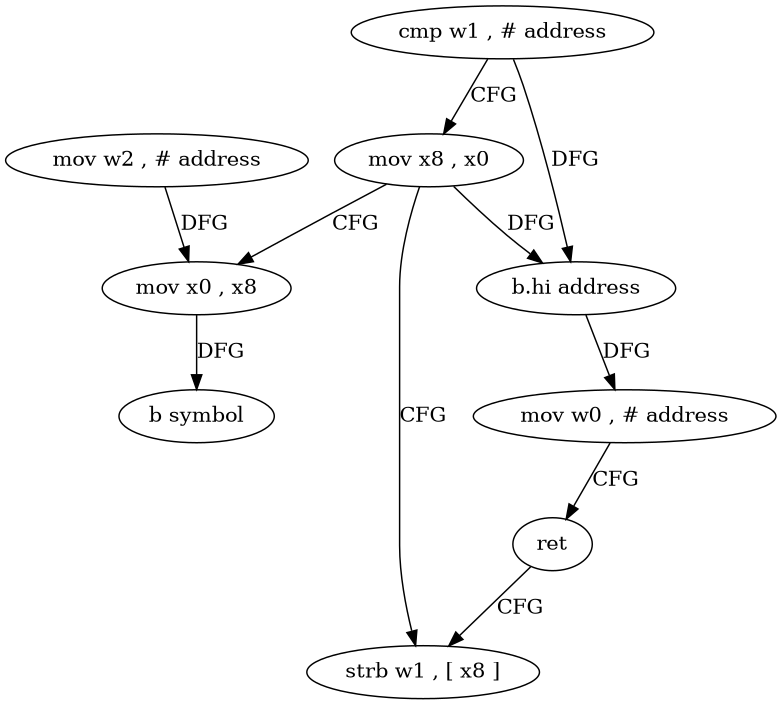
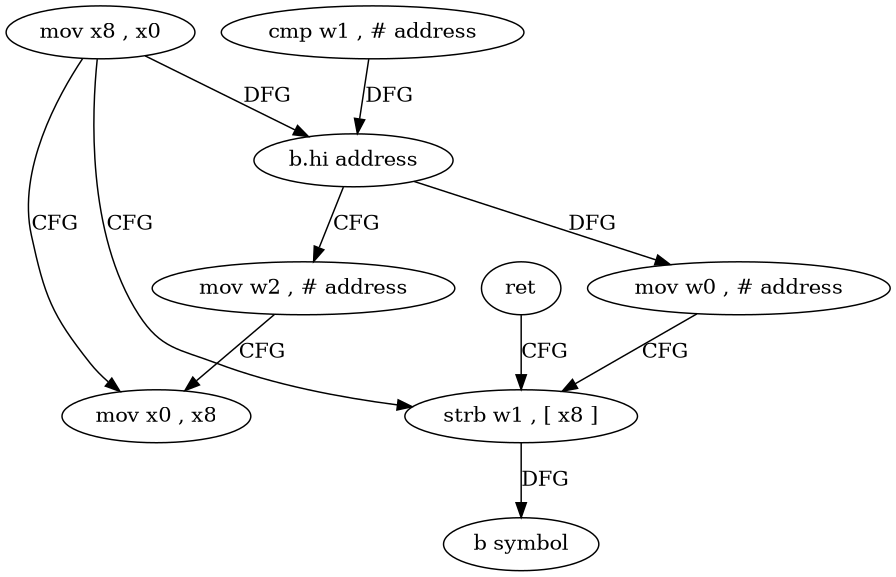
edge "cmp w1 , # address" -> "mov x8 , x0": removed, label "CFG"
edge "b.hi address" -> "mov w2 , # address": added, label "CFG"
edge "mov w2 , # address" -> "mov x0 , x8": label "DFG" -> "CFG"
edge "mov x0 , x8" -> "b symbol": now "strb w1 , [ x8 ]" -> "b symbol"
edge "mov w0 , # address" -> "ret": now "mov w0 , # address" -> "strb w1 , [ x8 ]"
